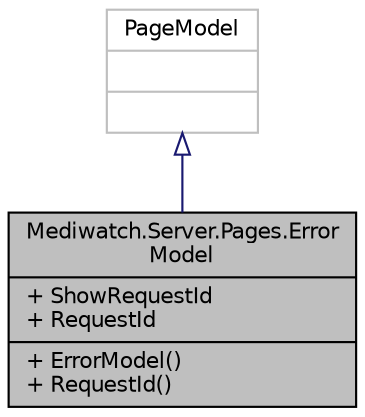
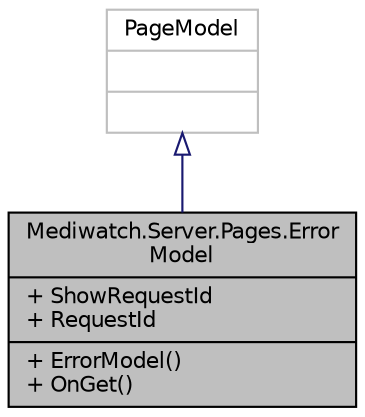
node "Mediwatch.Server.Pages.Error": text "+ RequestId()" -> "+ OnGet()"
